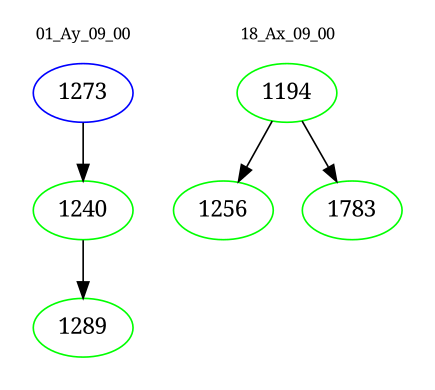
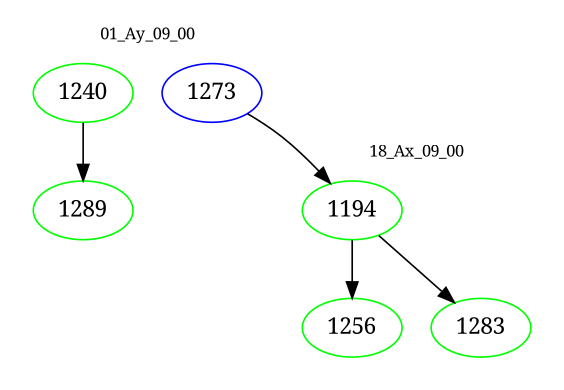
edge "1273" -> "1240": now "1273" -> "1194"
node "1783": label "1783" -> "1283"
